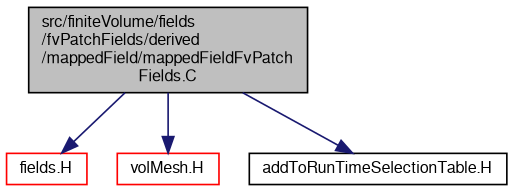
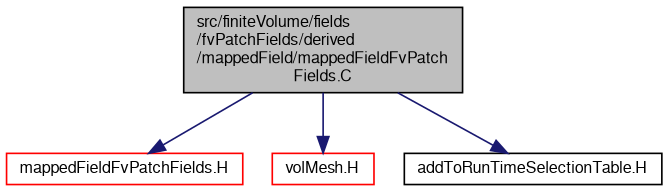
node "fields.H": label "fields.H" -> "mappedFieldFvPatchFields.H"
